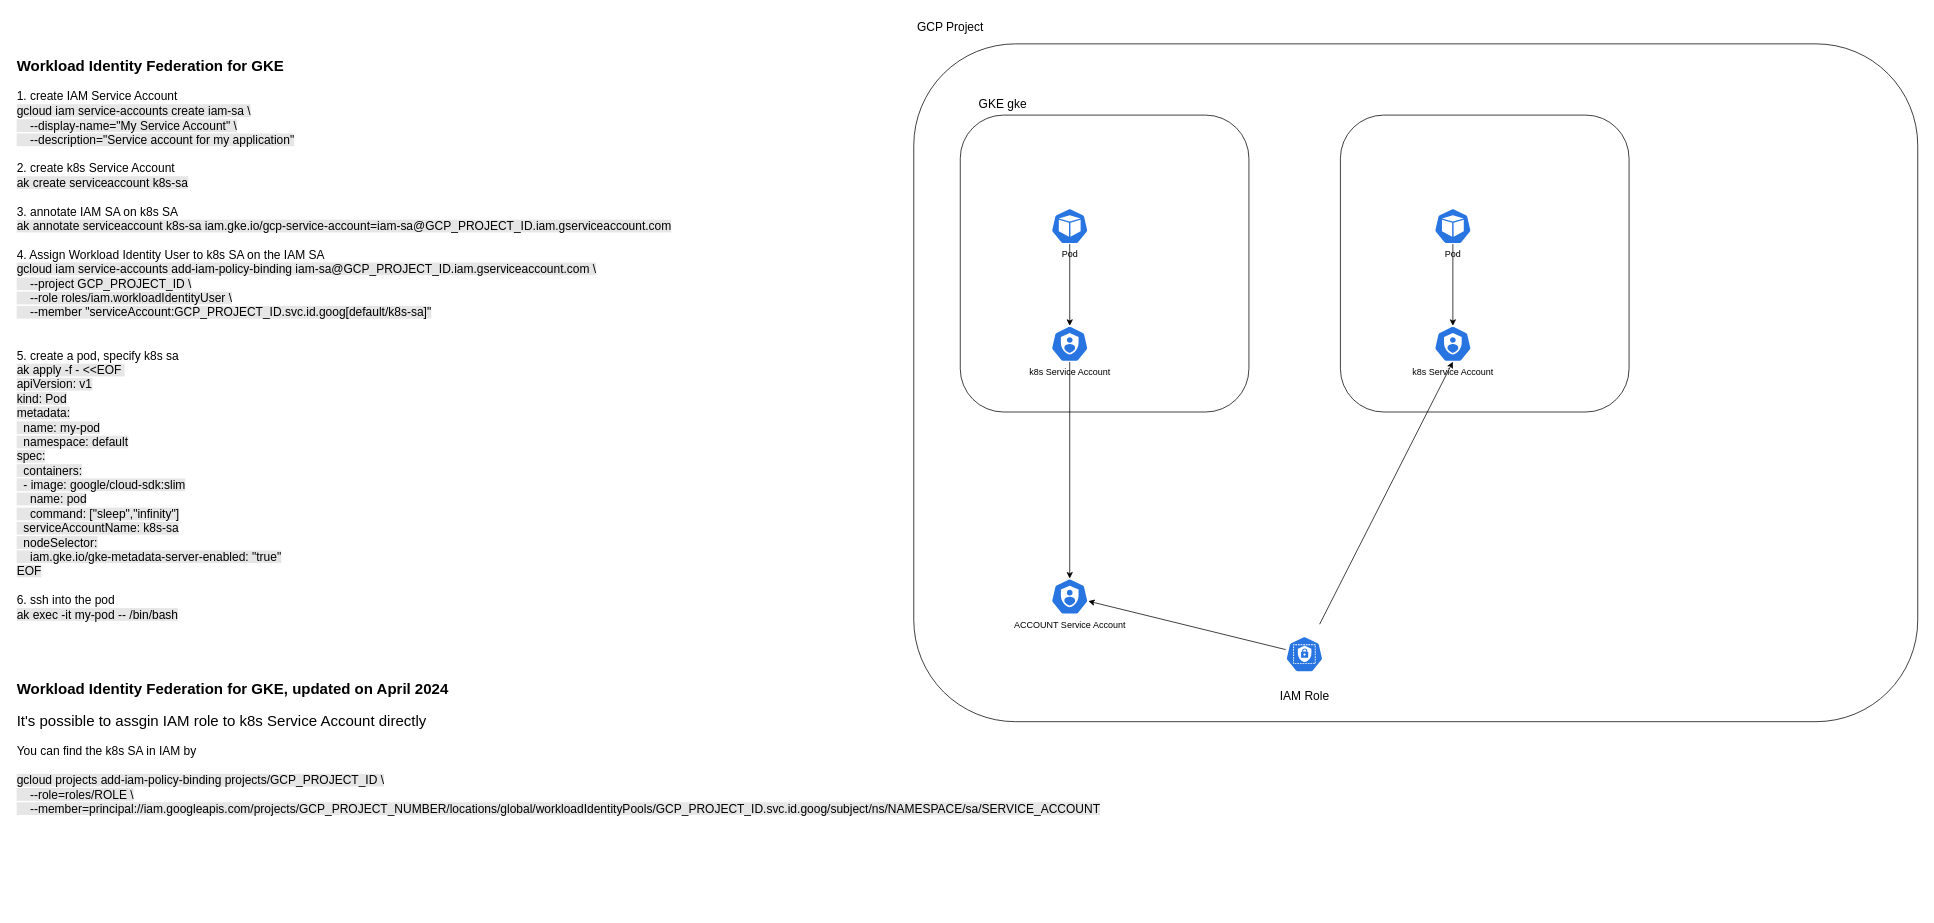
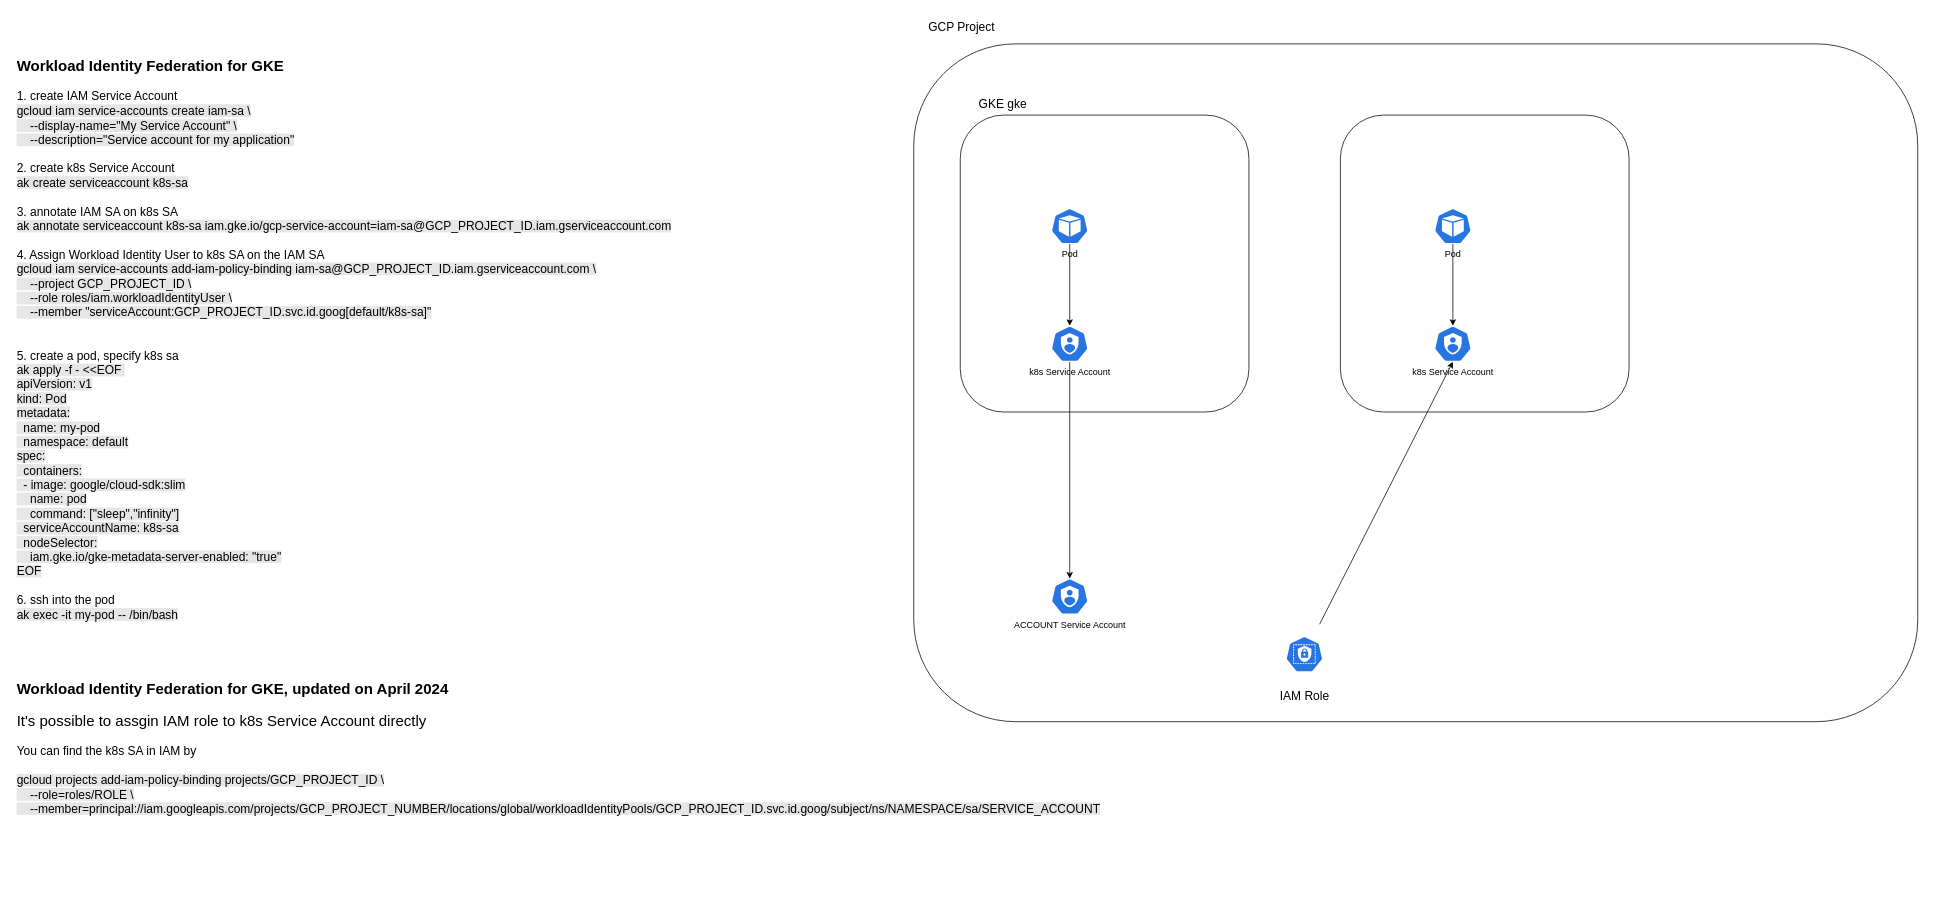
node "GCP Project": moved (951, 27) -> (962, 27)
edge "IAM Role" -> "ACCOUNT Service Account": removed
